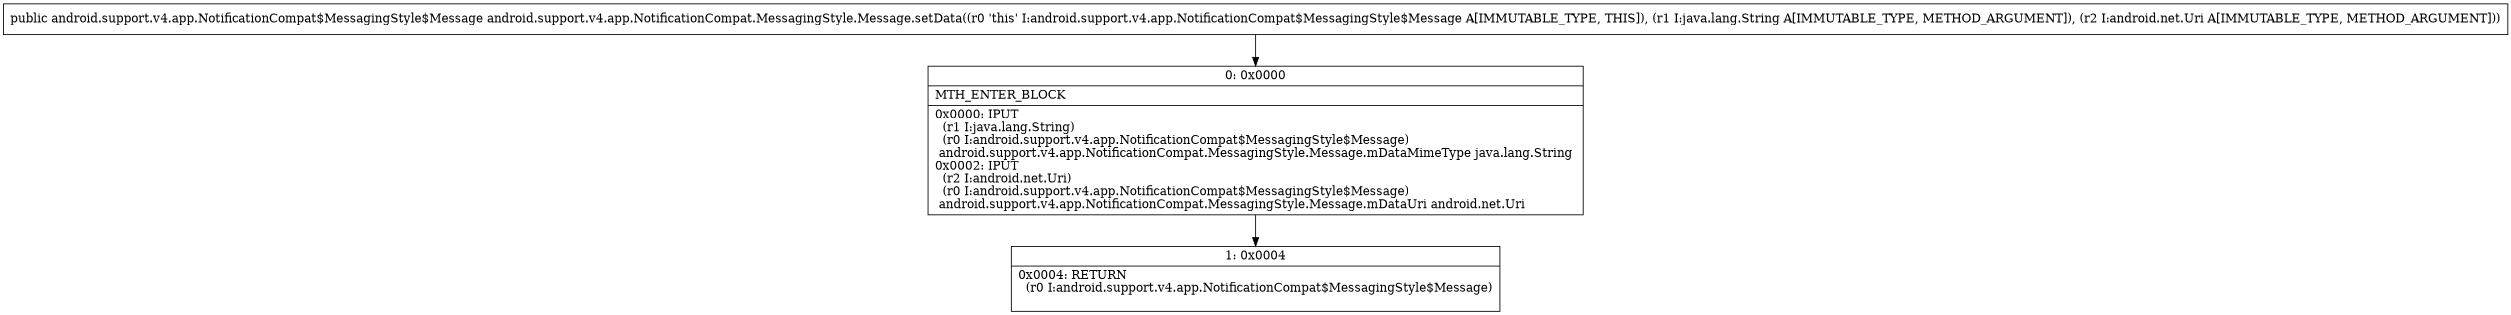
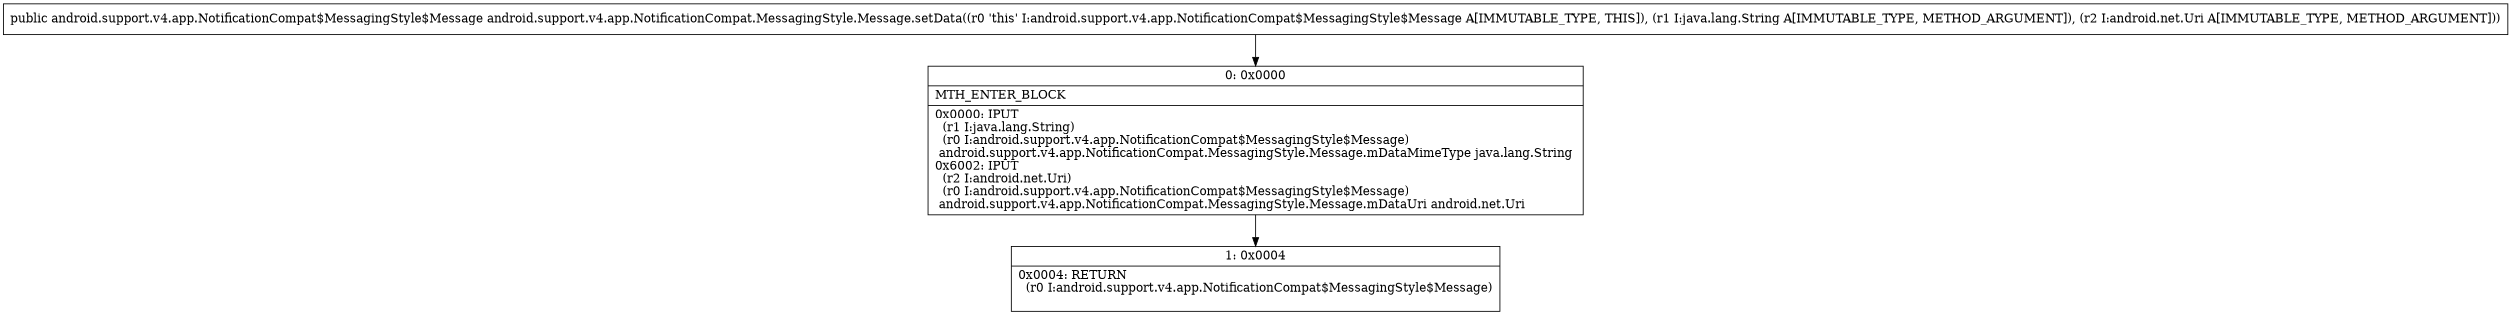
node "0: 0x0000": text "0x0002: IPUT" -> "0x6002: IPUT"
